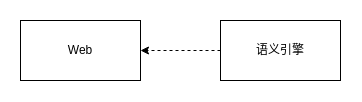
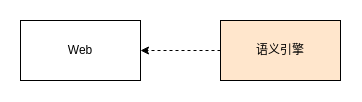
node "语义引擎": fillcolor #ffffff -> #ffe6cc
